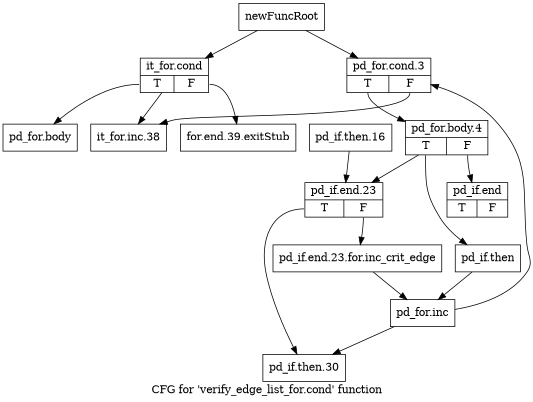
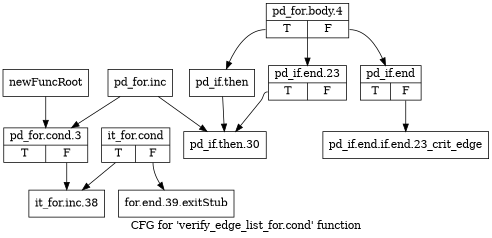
edge "newFuncRoot" -> "it_for.cond": removed
edge "pd_for.cond.3" -> "pd_for.body.4": removed
node "pd_for.body": removed
node "pd_if.then.16": removed
node "pd_if.end.if.end.23_crit_edge": added
node "pd_if.end.23.for.inc_crit_edge": removed
edge "pd_if.then" -> "pd_for.inc": now "pd_if.then" -> "pd_if.then.30"
